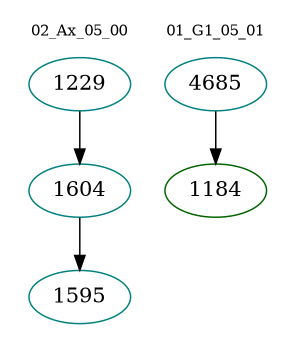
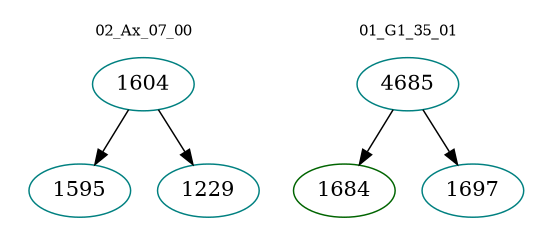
cluster "02_Ax_05_00": label "02_Ax_05_00" -> "02_Ax_07_00"
cluster "01_G1_05_01": label "01_G1_05_01" -> "01_G1_35_01"
edge "1229" -> "1604": reversed
node "1184": label "1184" -> "1684"
node "1697": added
